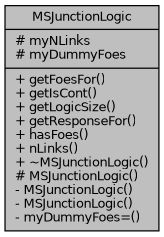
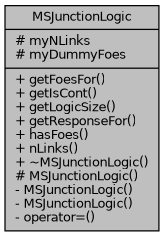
node "MSJunctionLogic": text "- myDummyFoes=()" -> "- operator=()"
